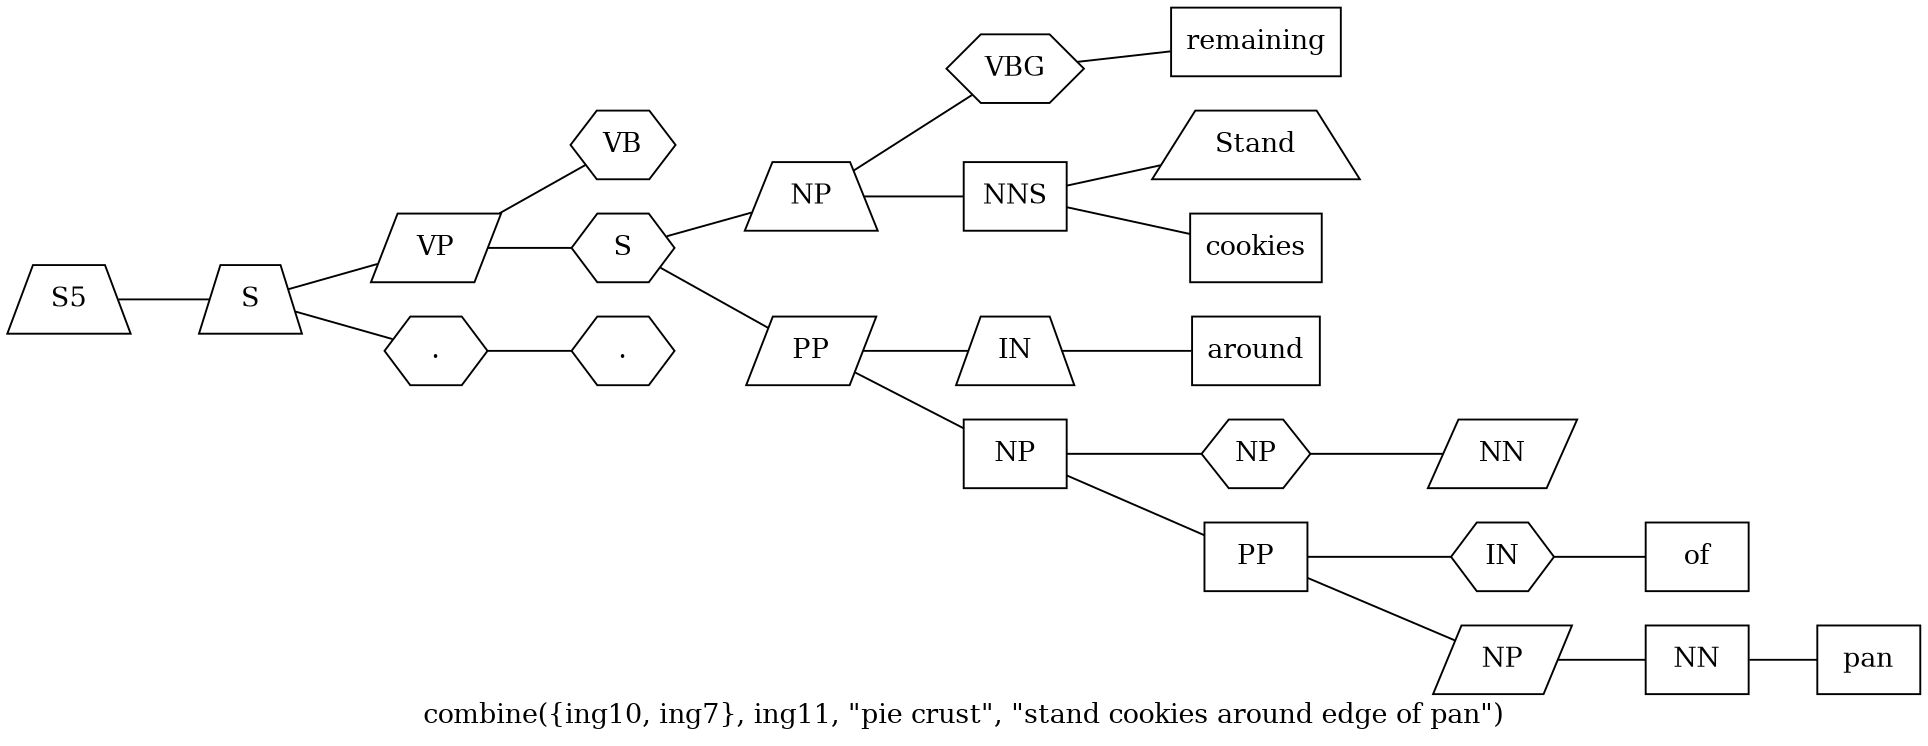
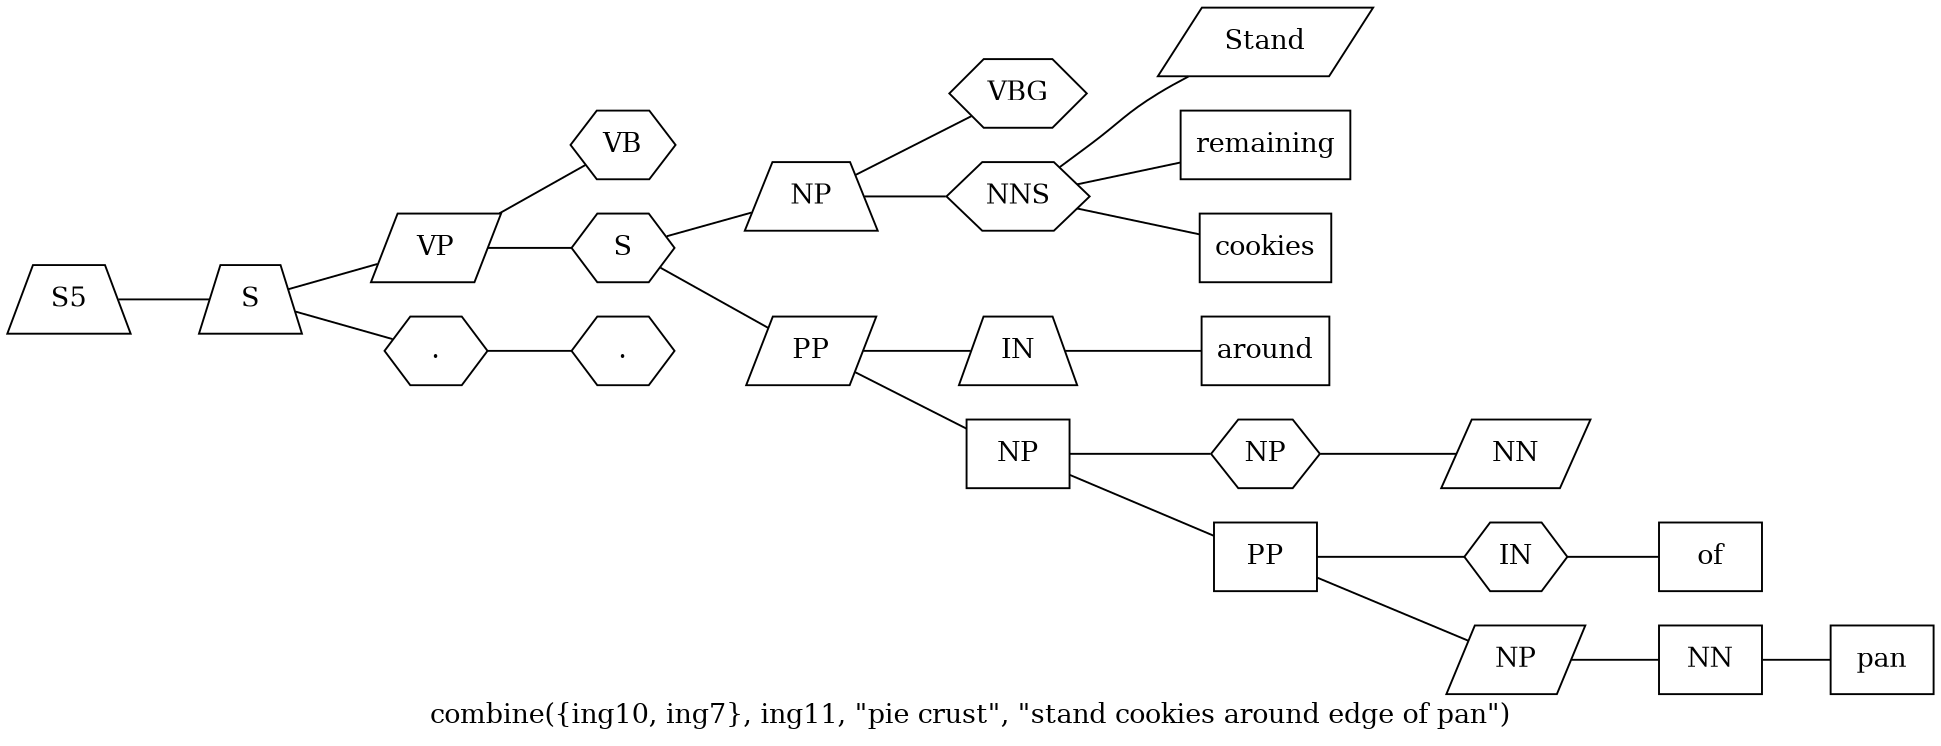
edge "remaining" -- "VBG": now "remaining" -- "NNS"
node "Stand": shape trapezium -> parallelogram
node "NNS": shape box -> hexagon
